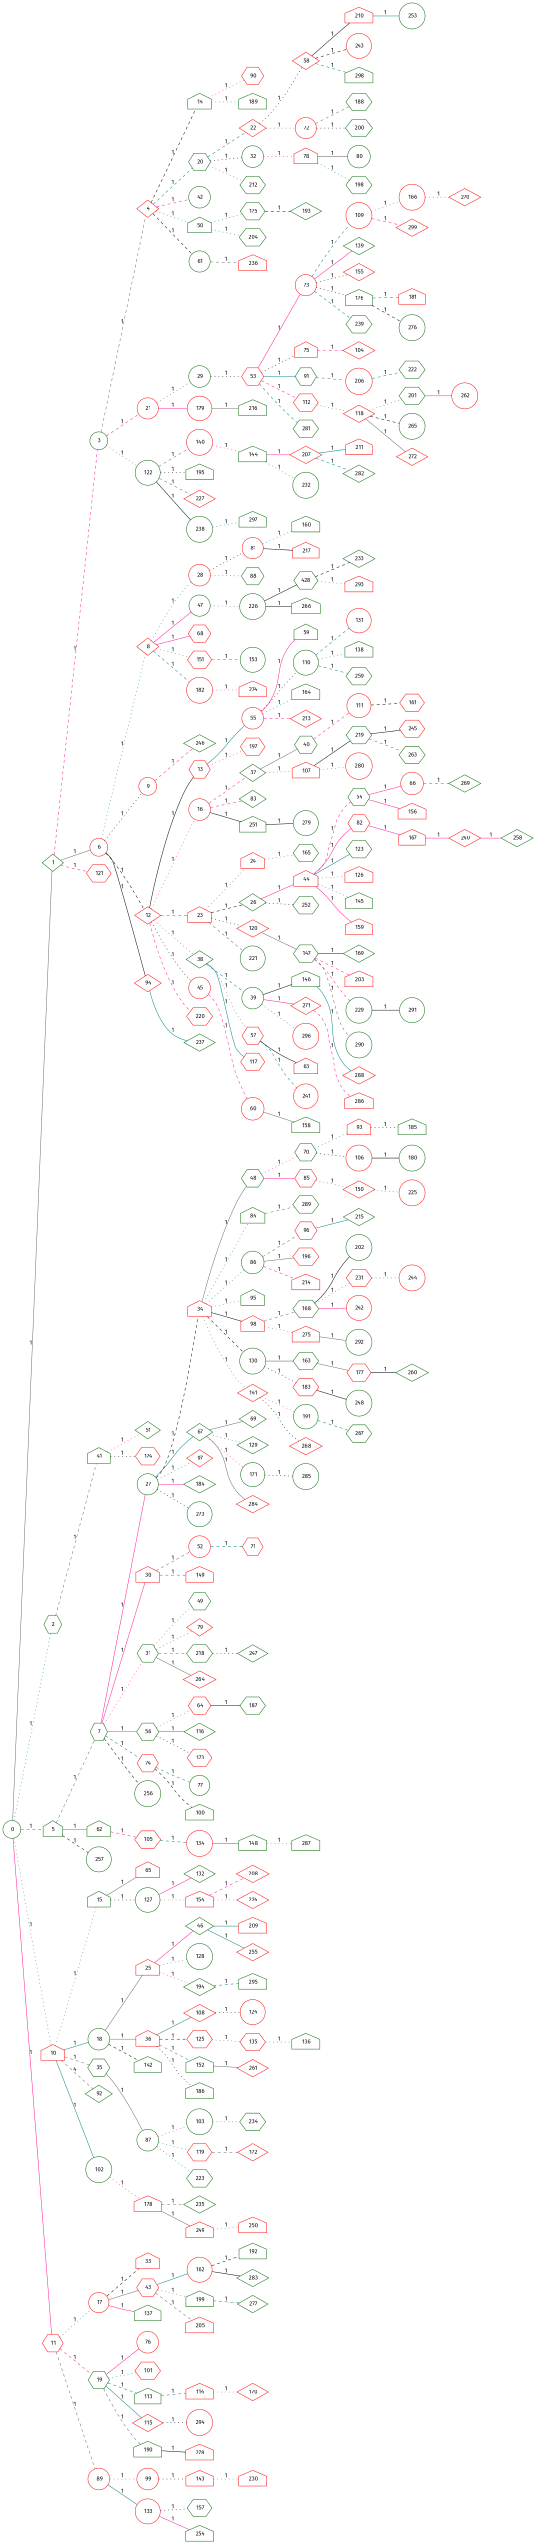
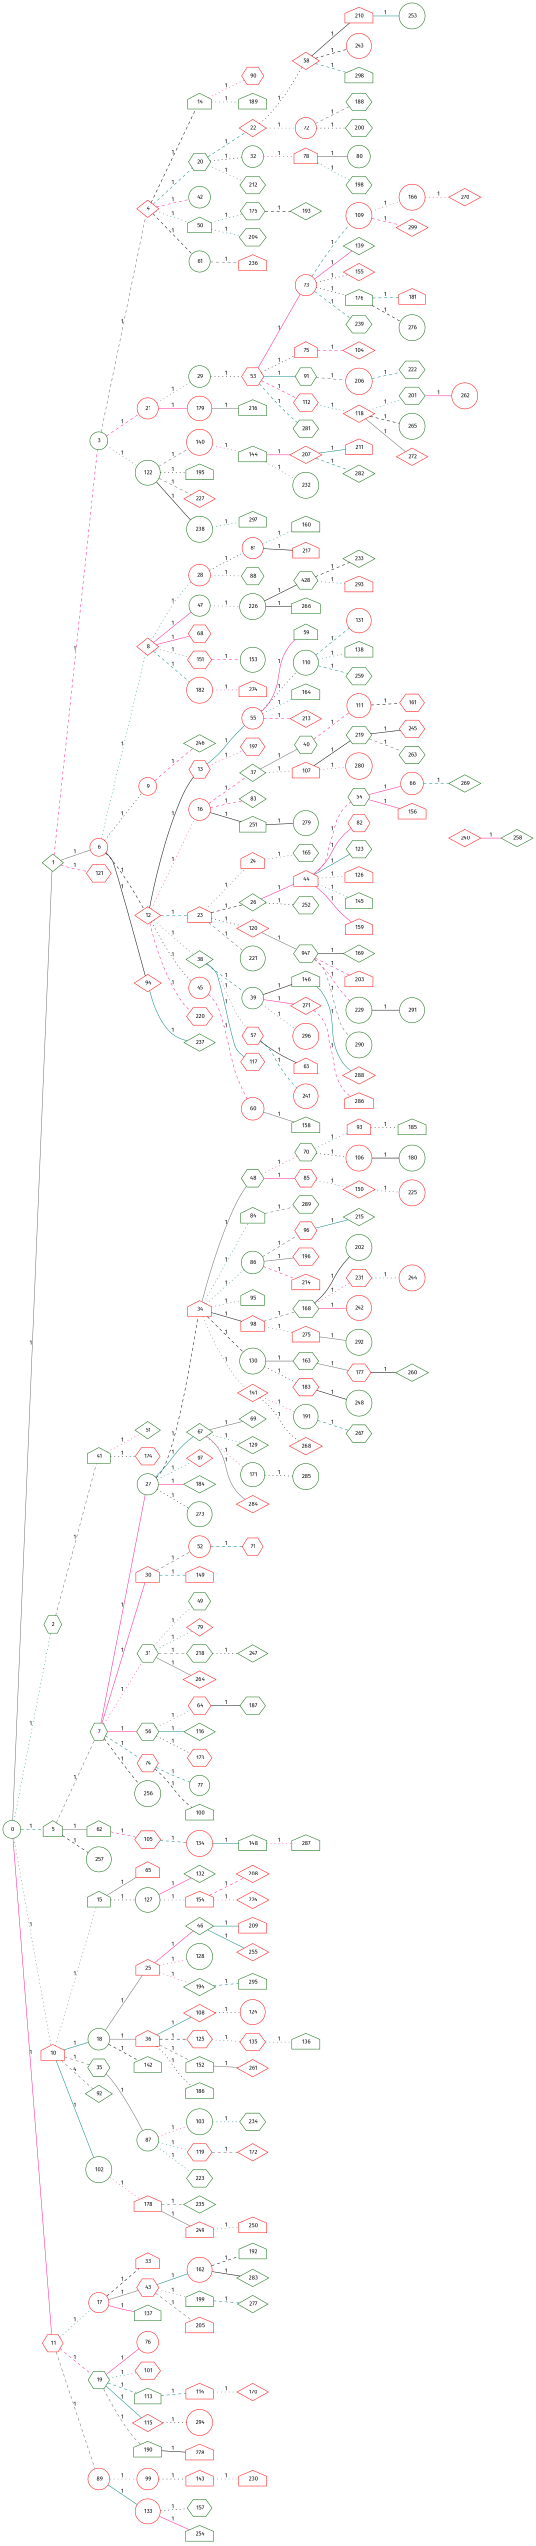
node "167": removed
node "147": label "147" -> "947"
